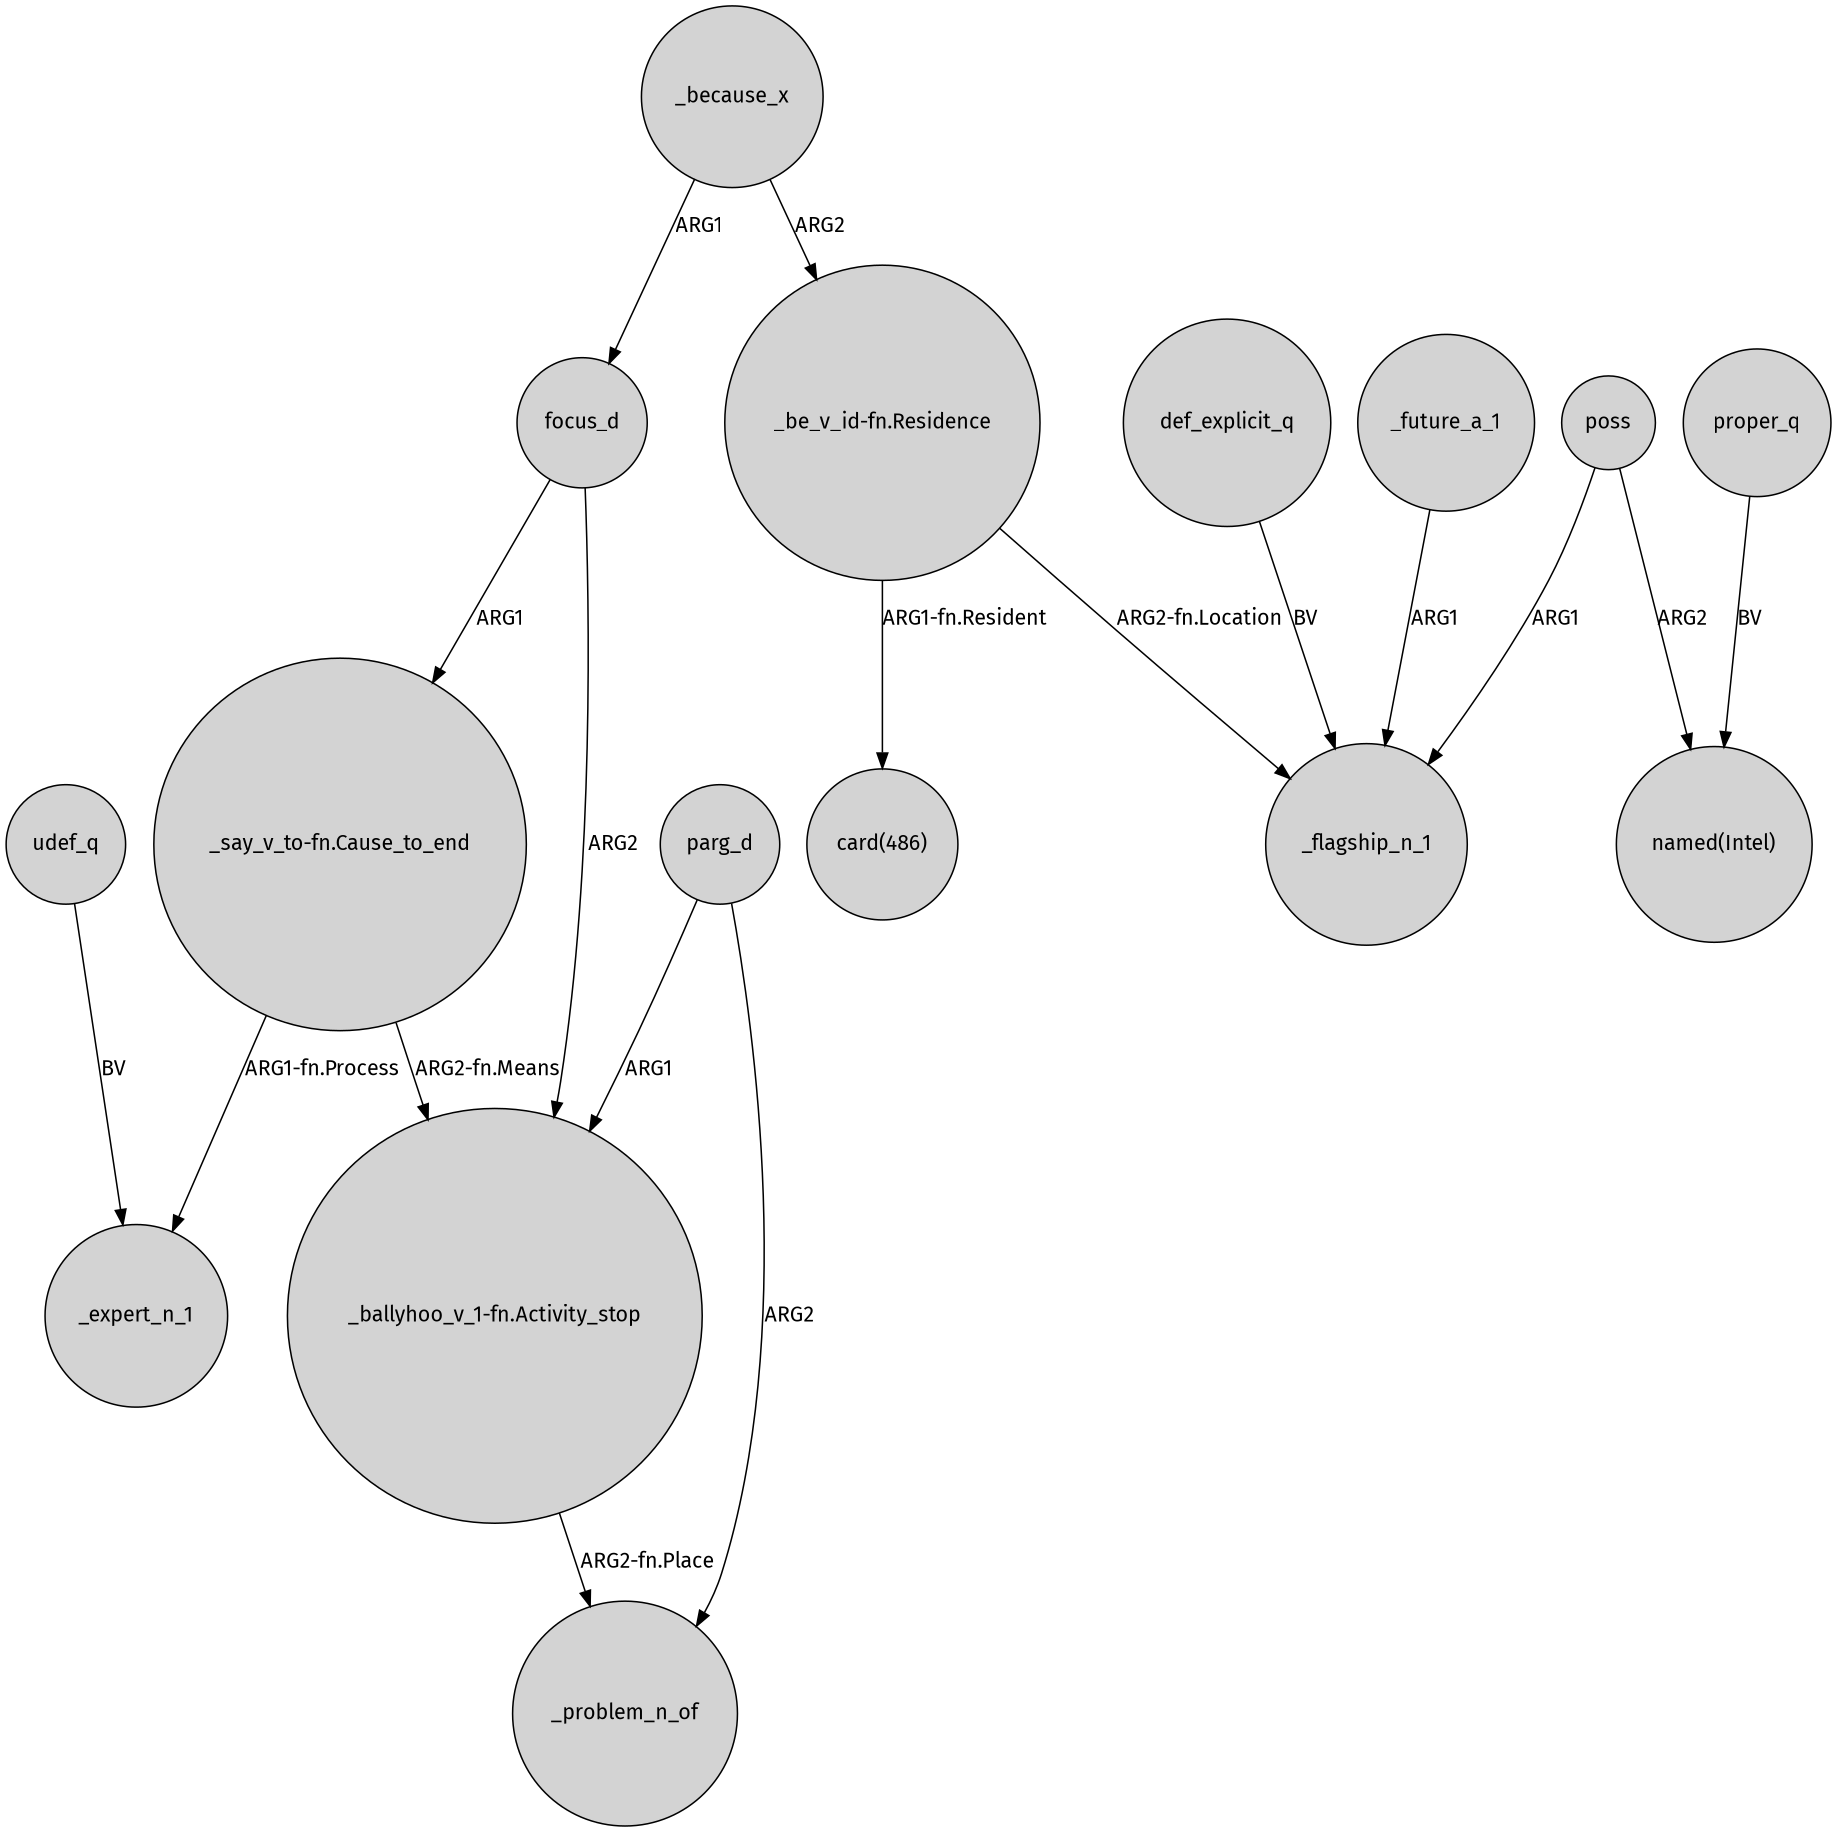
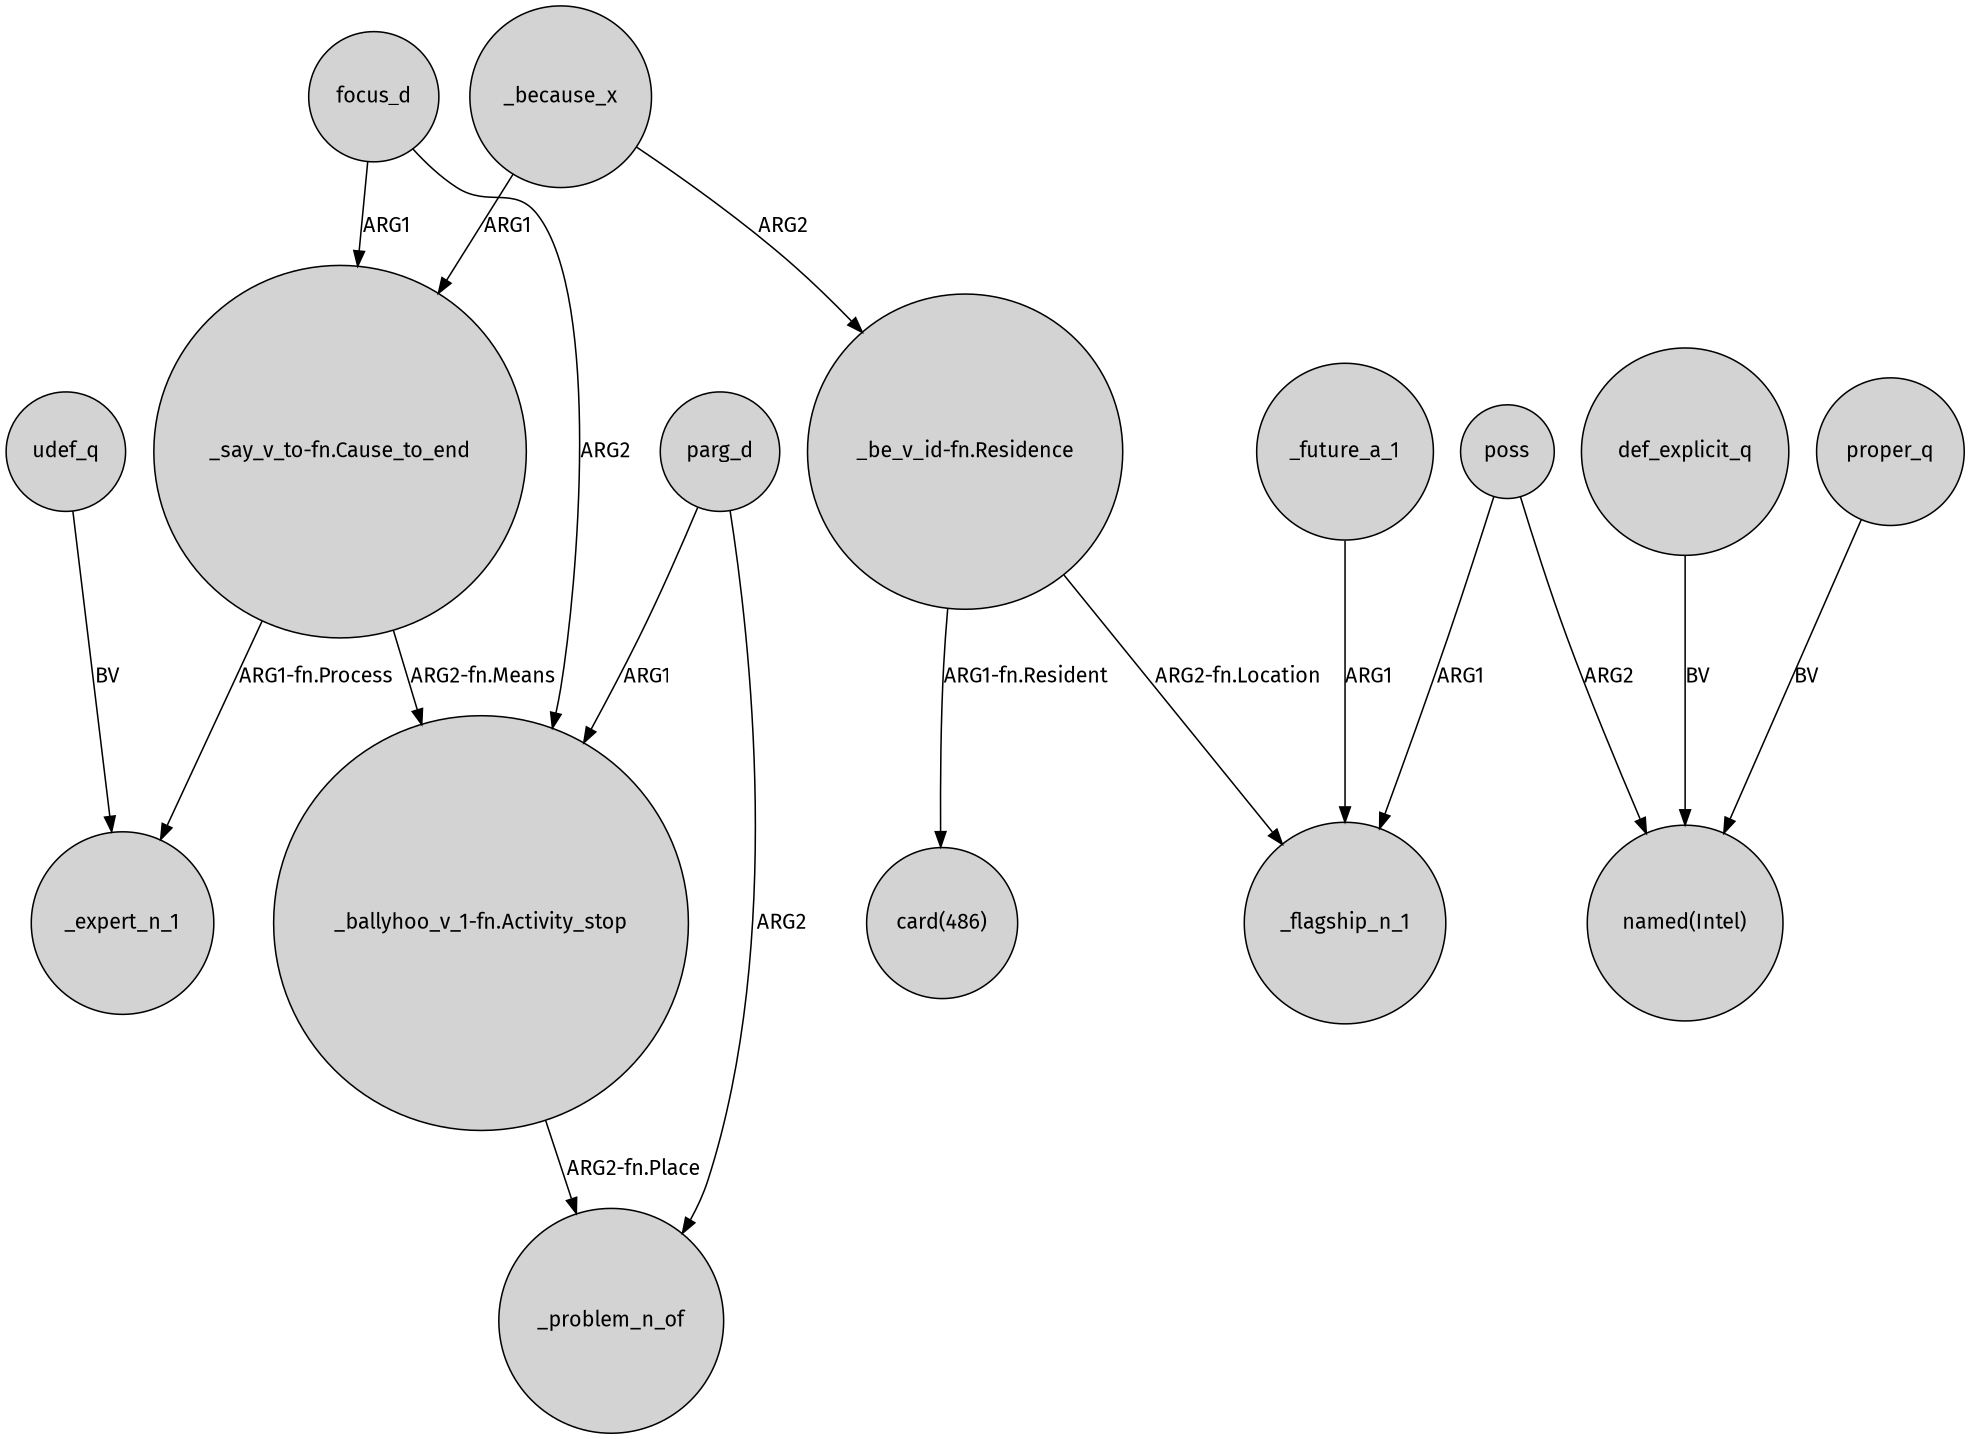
edge "_because_x" -> "focus_d": now "_because_x" -> "_say_v_to-fn.Cause_to_end"
edge "def_explicit_q" -> "_flagship_n_1": now "def_explicit_q" -> "named(Intel)"
